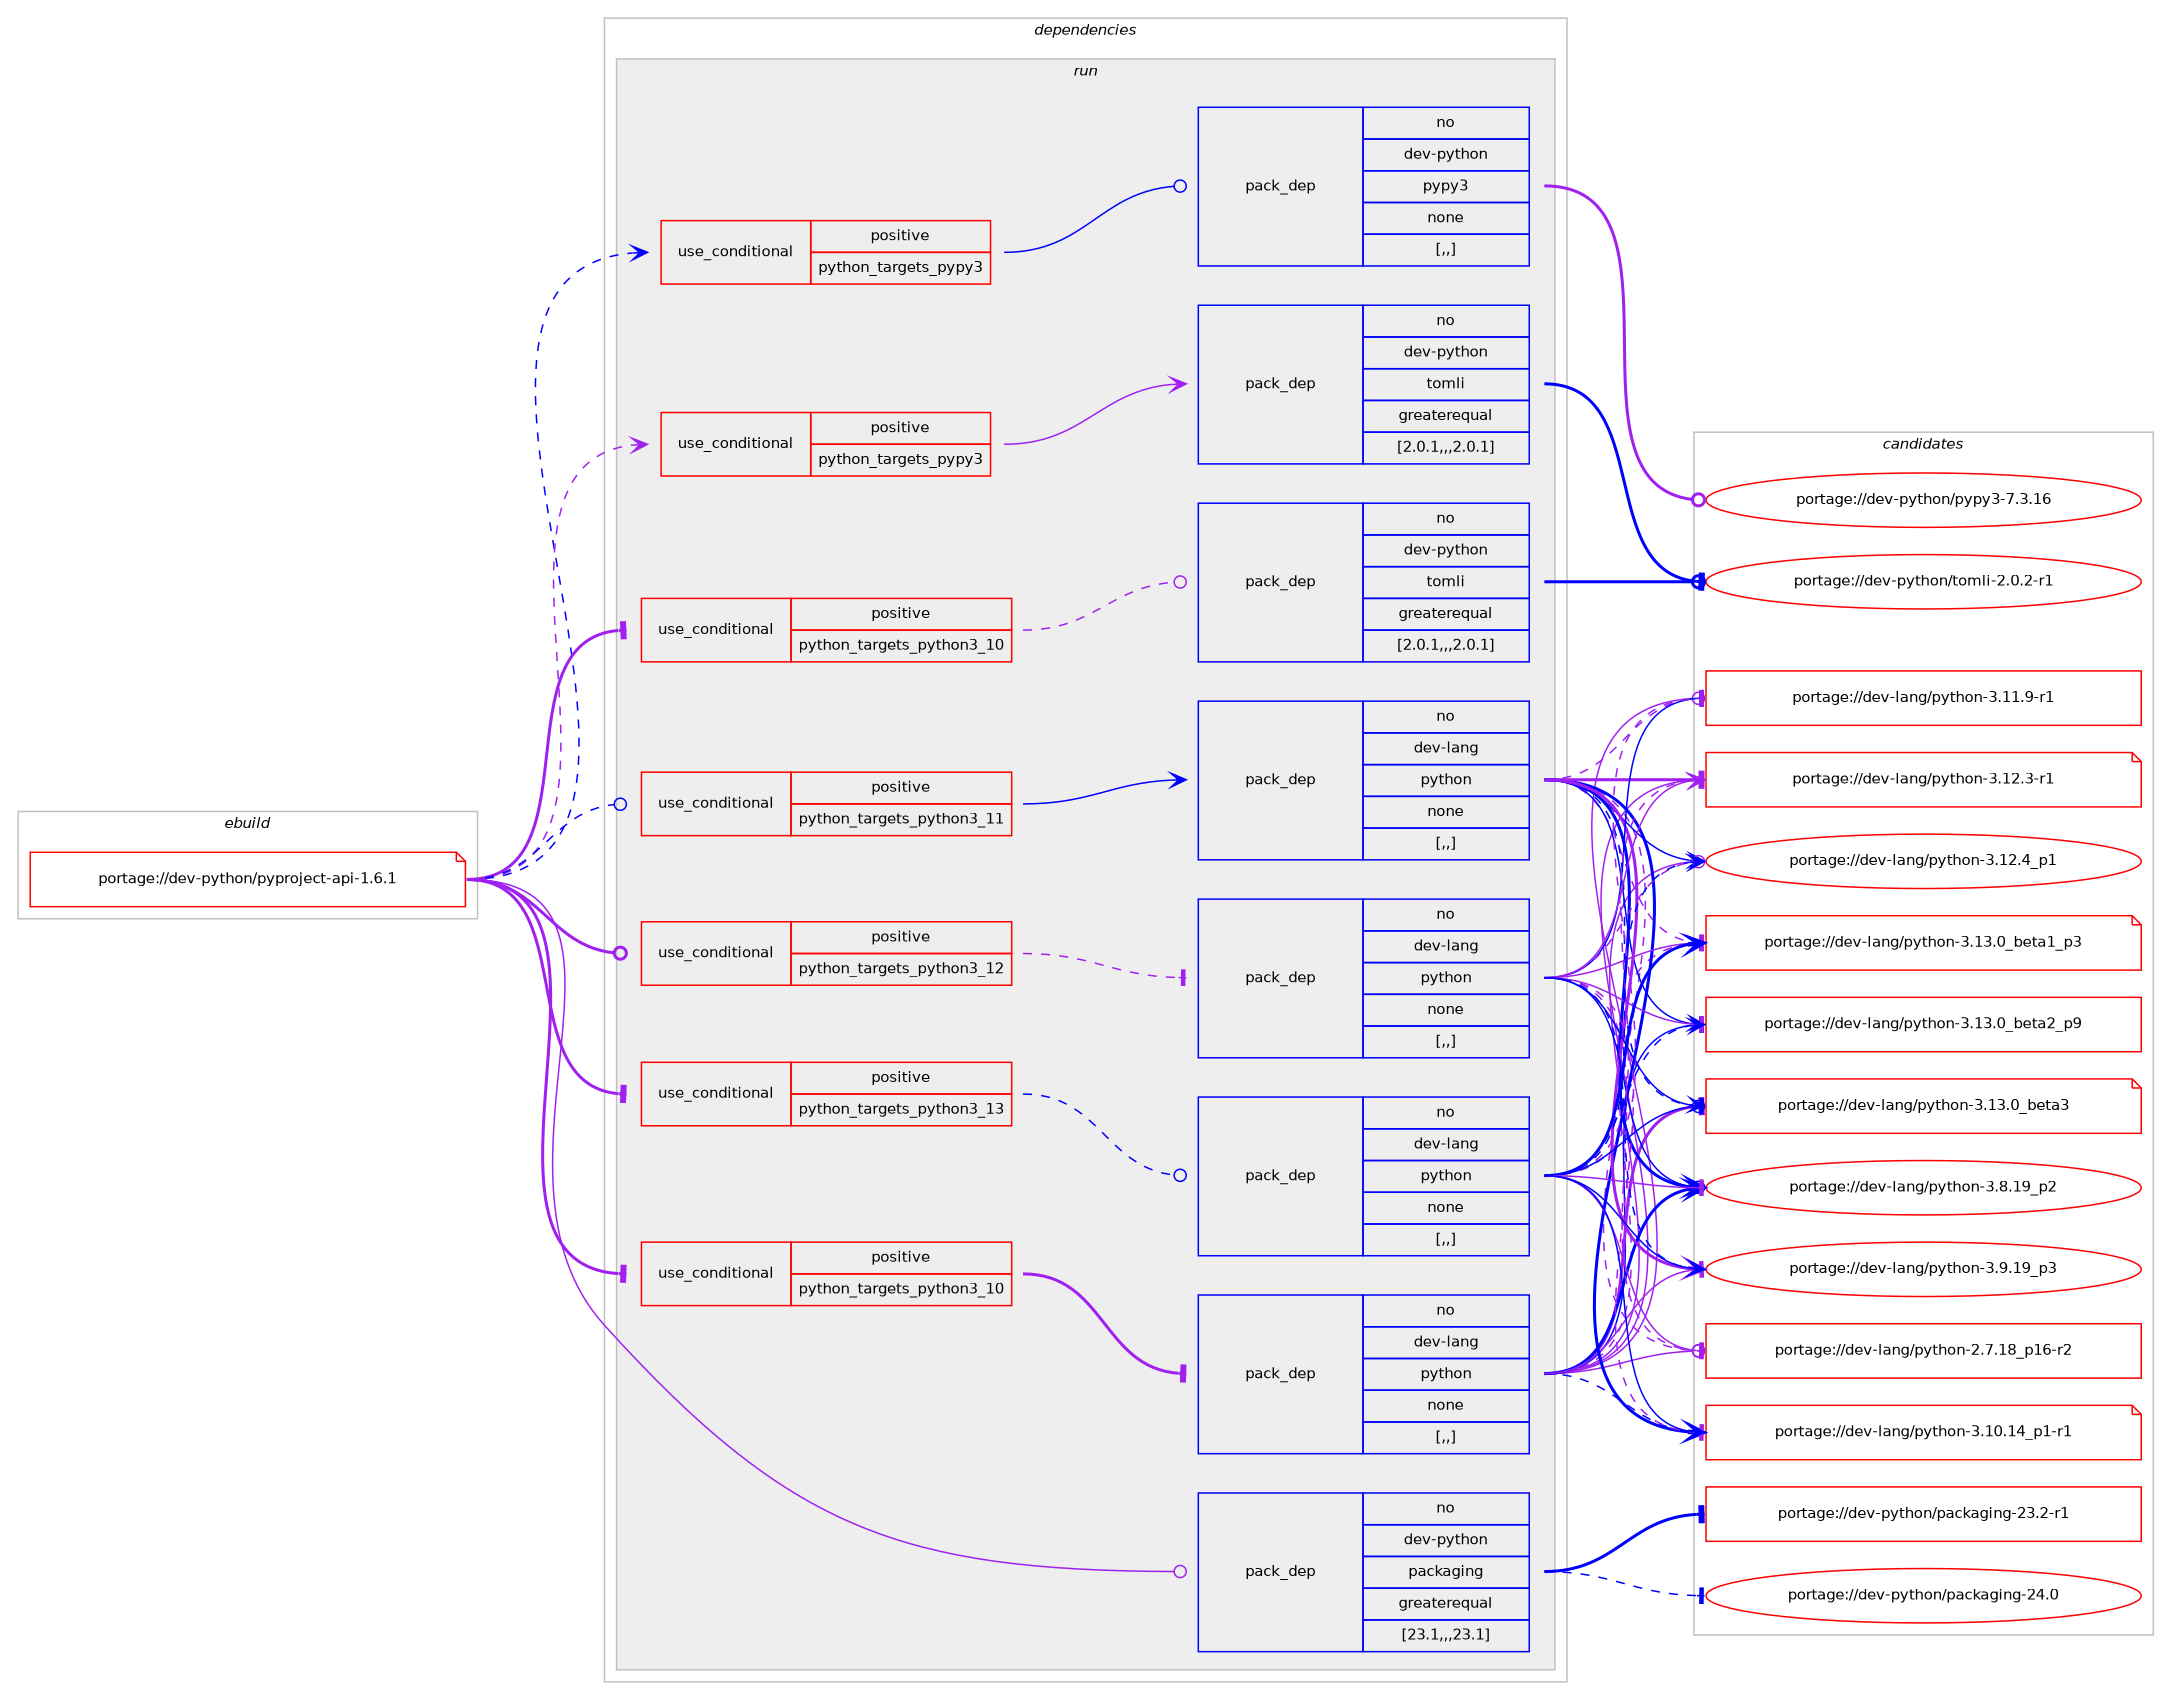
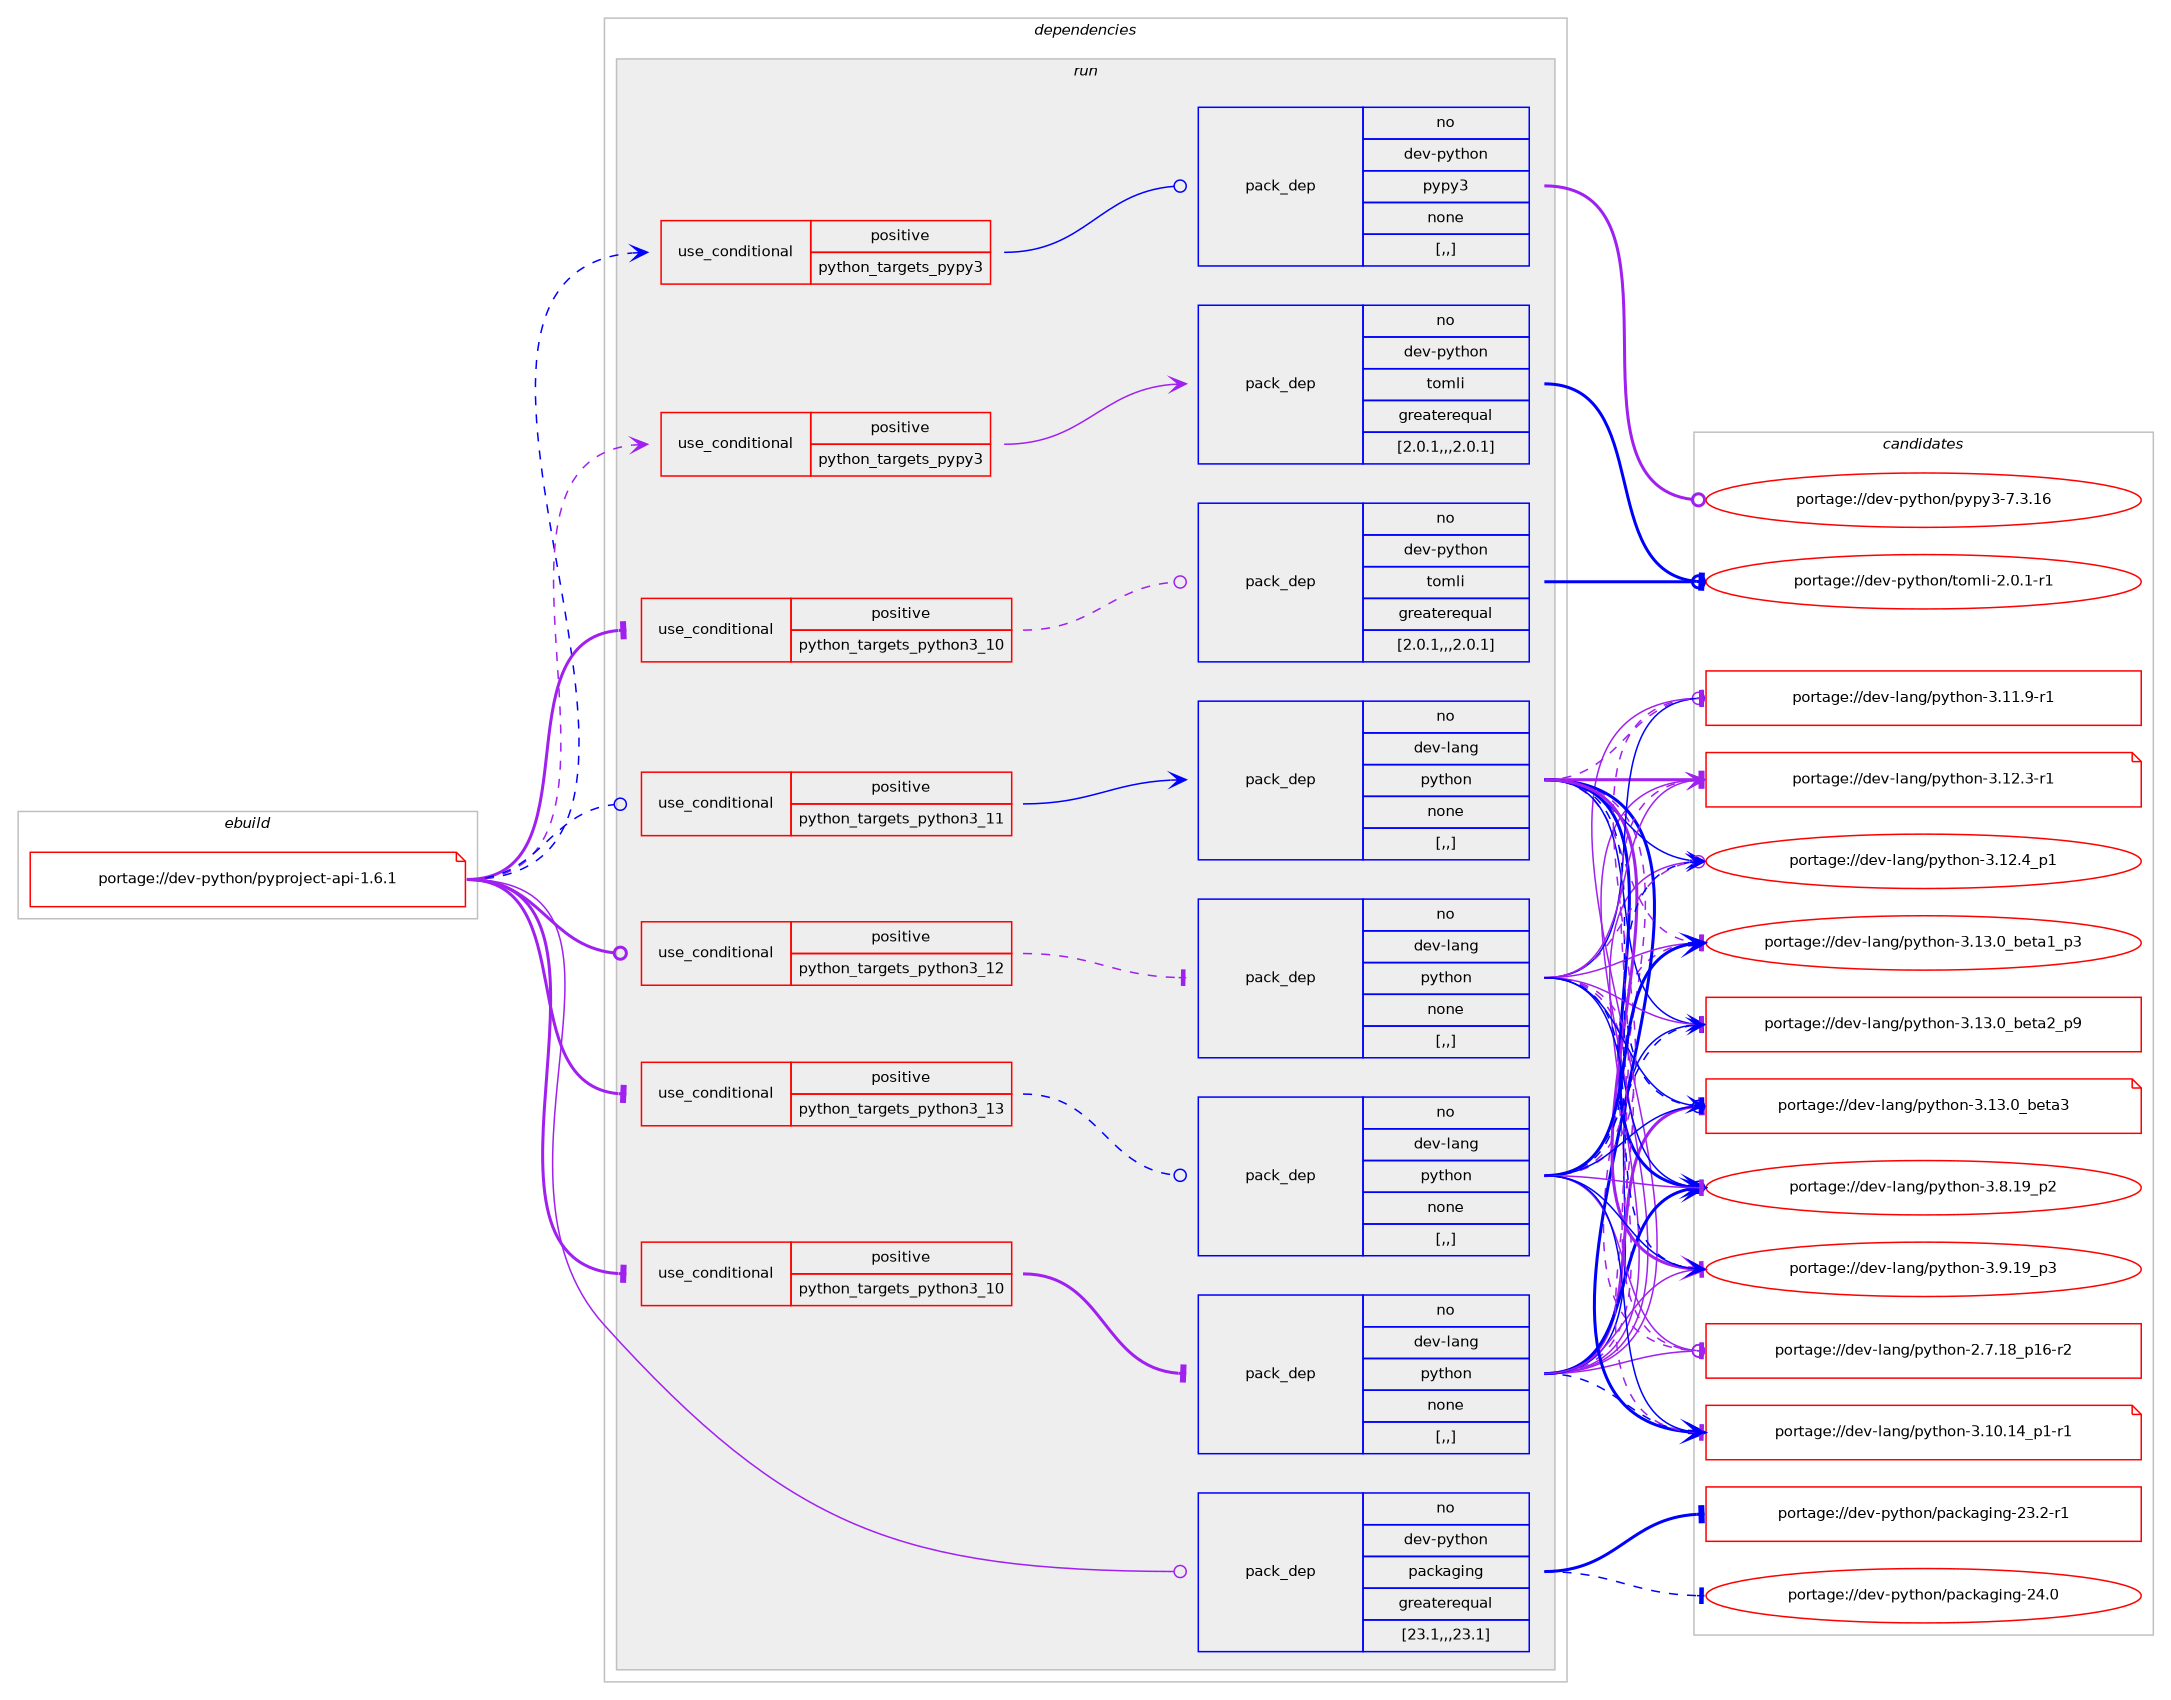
node "portage://dev-python/tomli-2.0.2-r1": label "portage://dev-python/tomli-2.0.2-r1" -> "portage://dev-python/tomli-2.0.1-r1"
node "portage://dev-lang/python-3.13.0_beta1_p3": shape note -> ellipse
